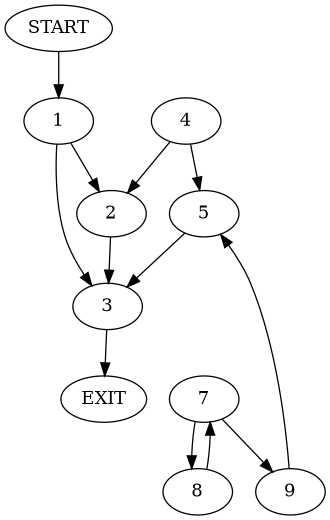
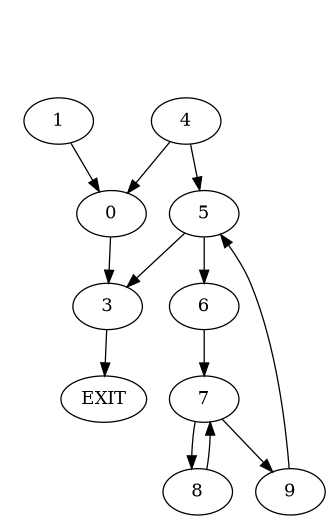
node "START": removed
edge "1" -> "3": removed
node "2": label "2" -> "0"
node "6": added
